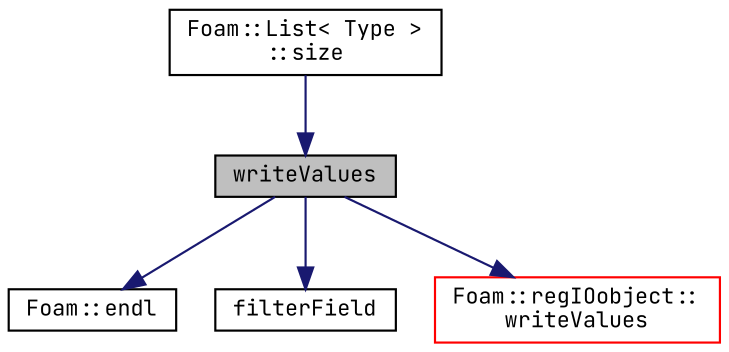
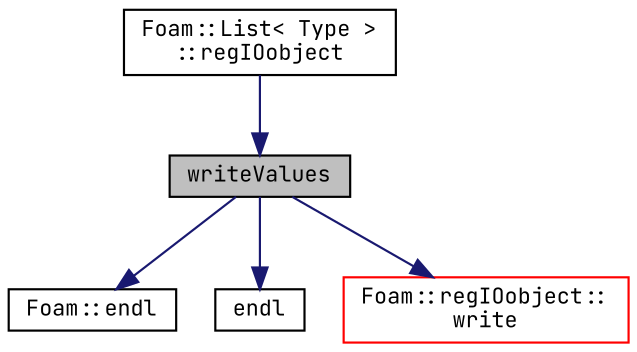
node "Foam::List< Type > ::size": label "Foam::List< Type > ::size" -> "Foam::List< Type > ::regIOobject"
node "filterField": label "filterField" -> "endl"
node "Foam::regIOobject:: writeValues": label "Foam::regIOobject:: writeValues" -> "Foam::regIOobject:: write"
